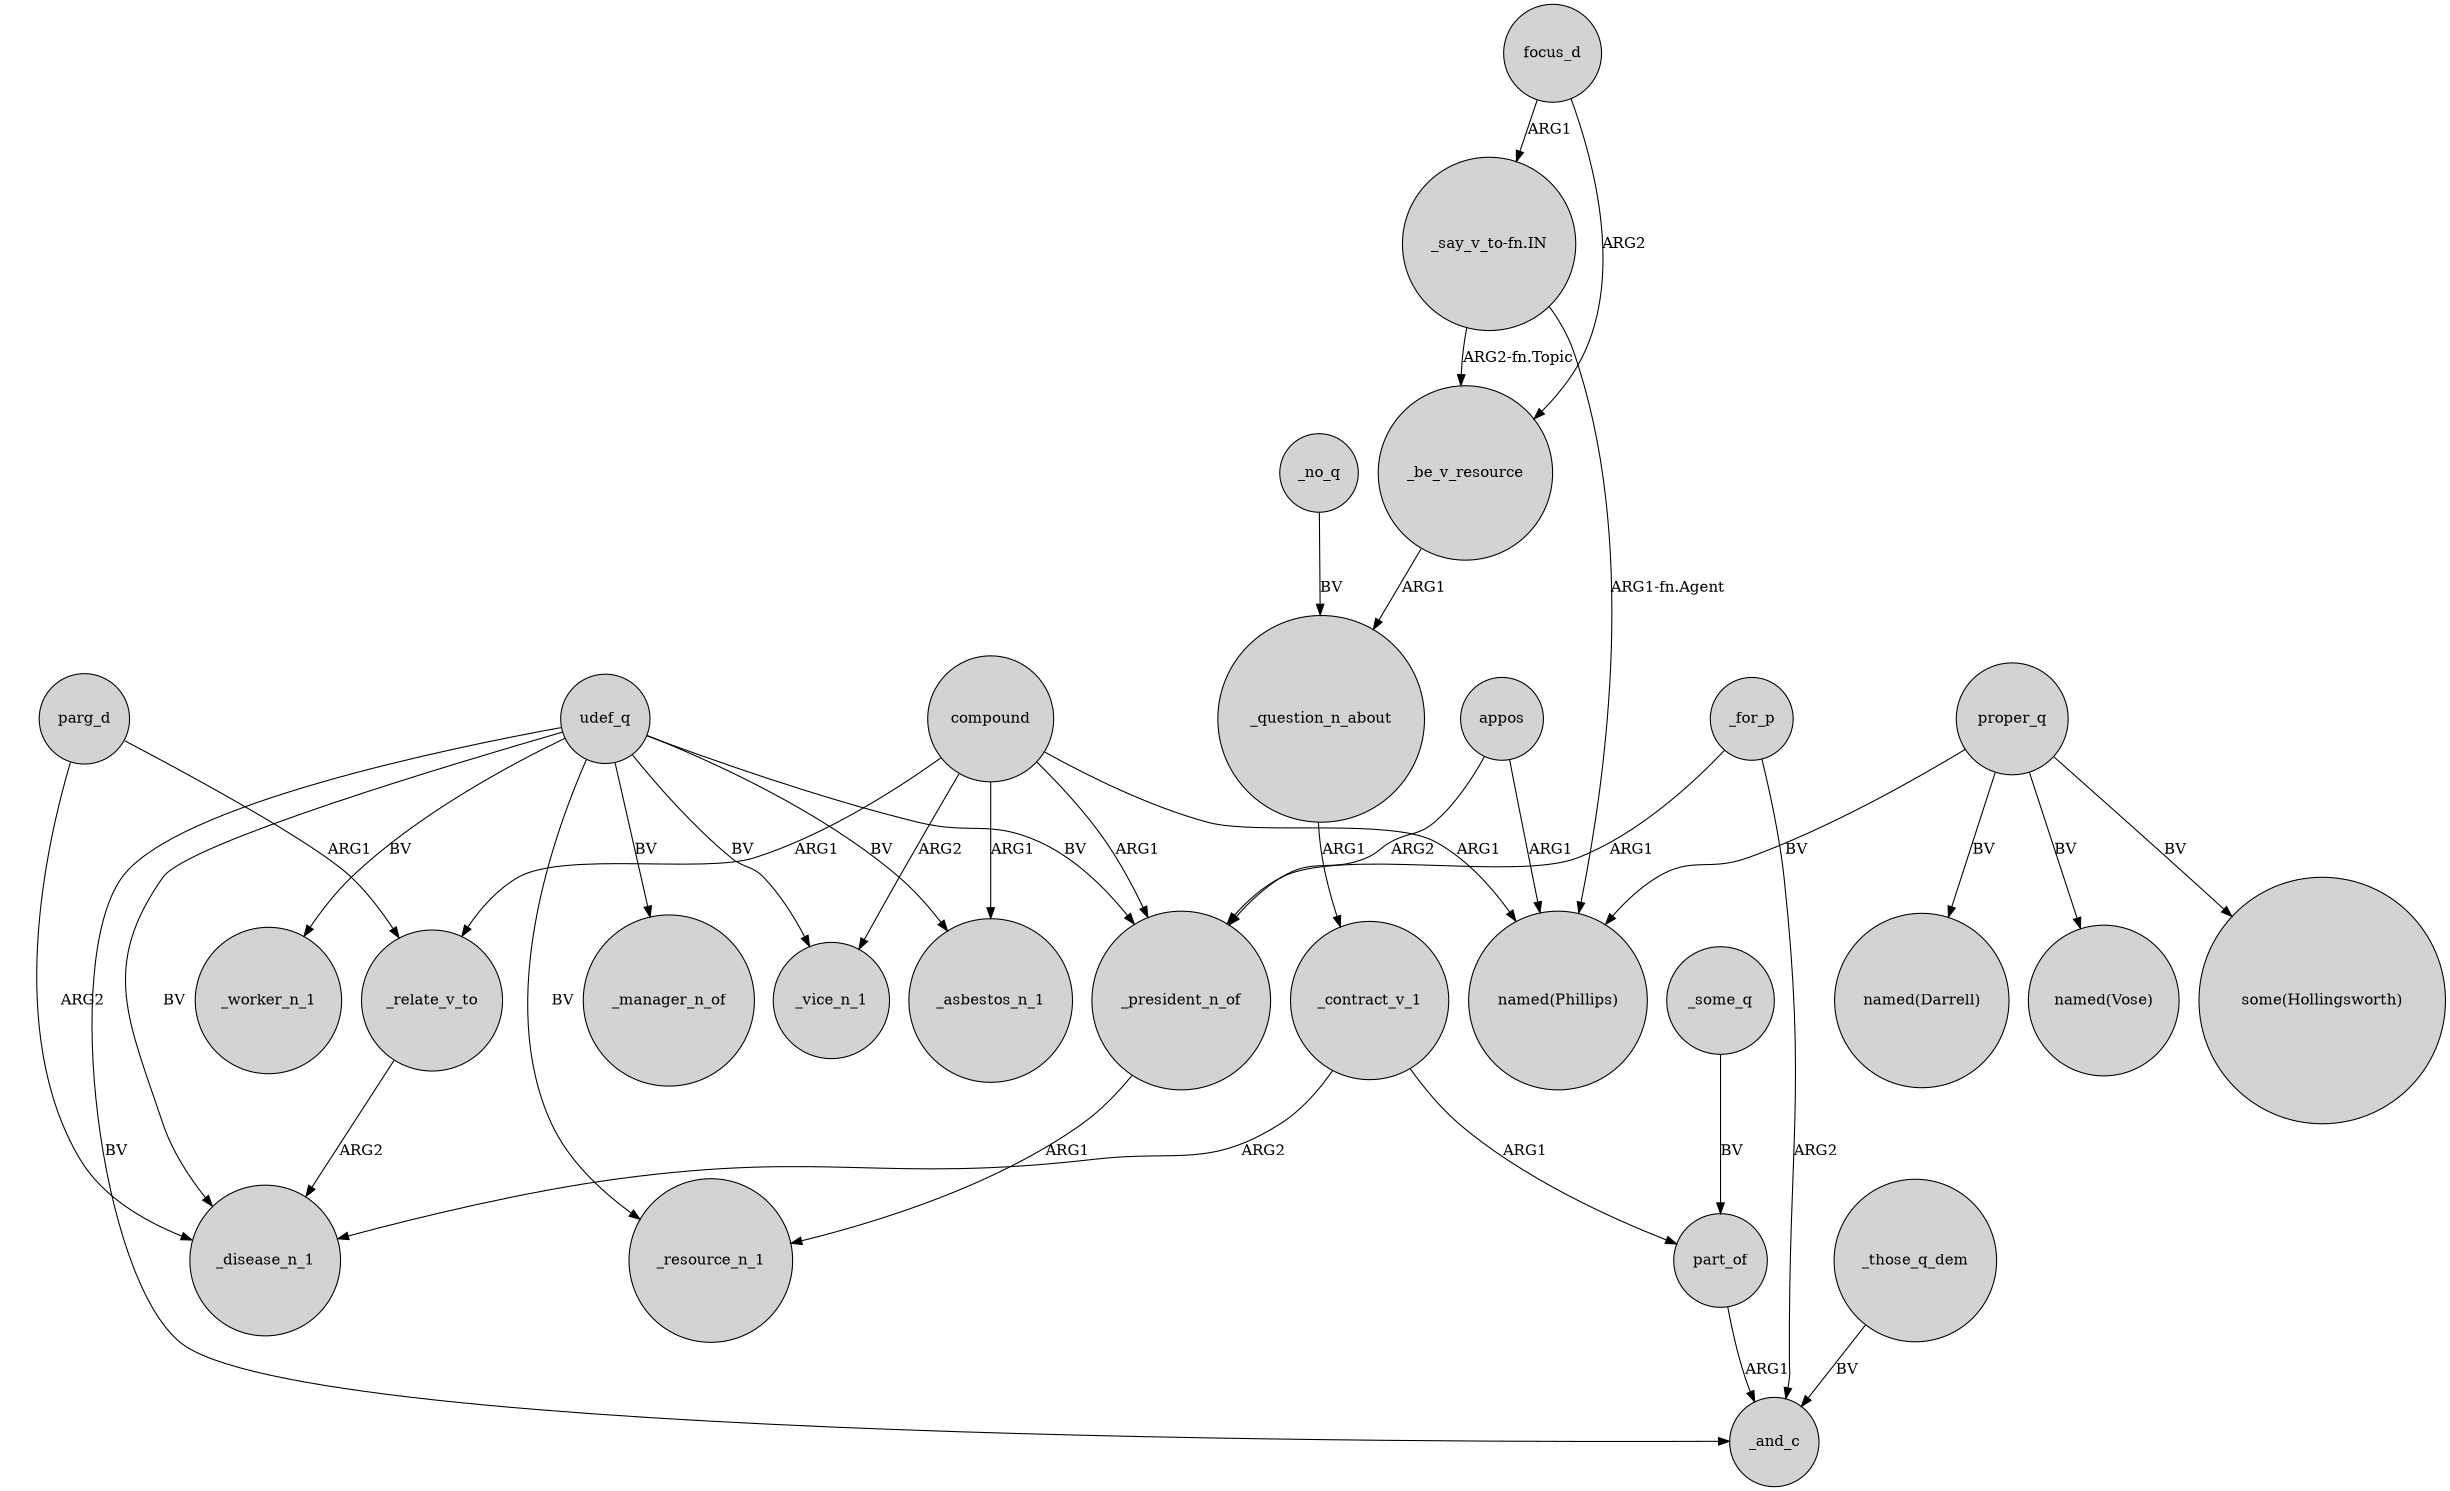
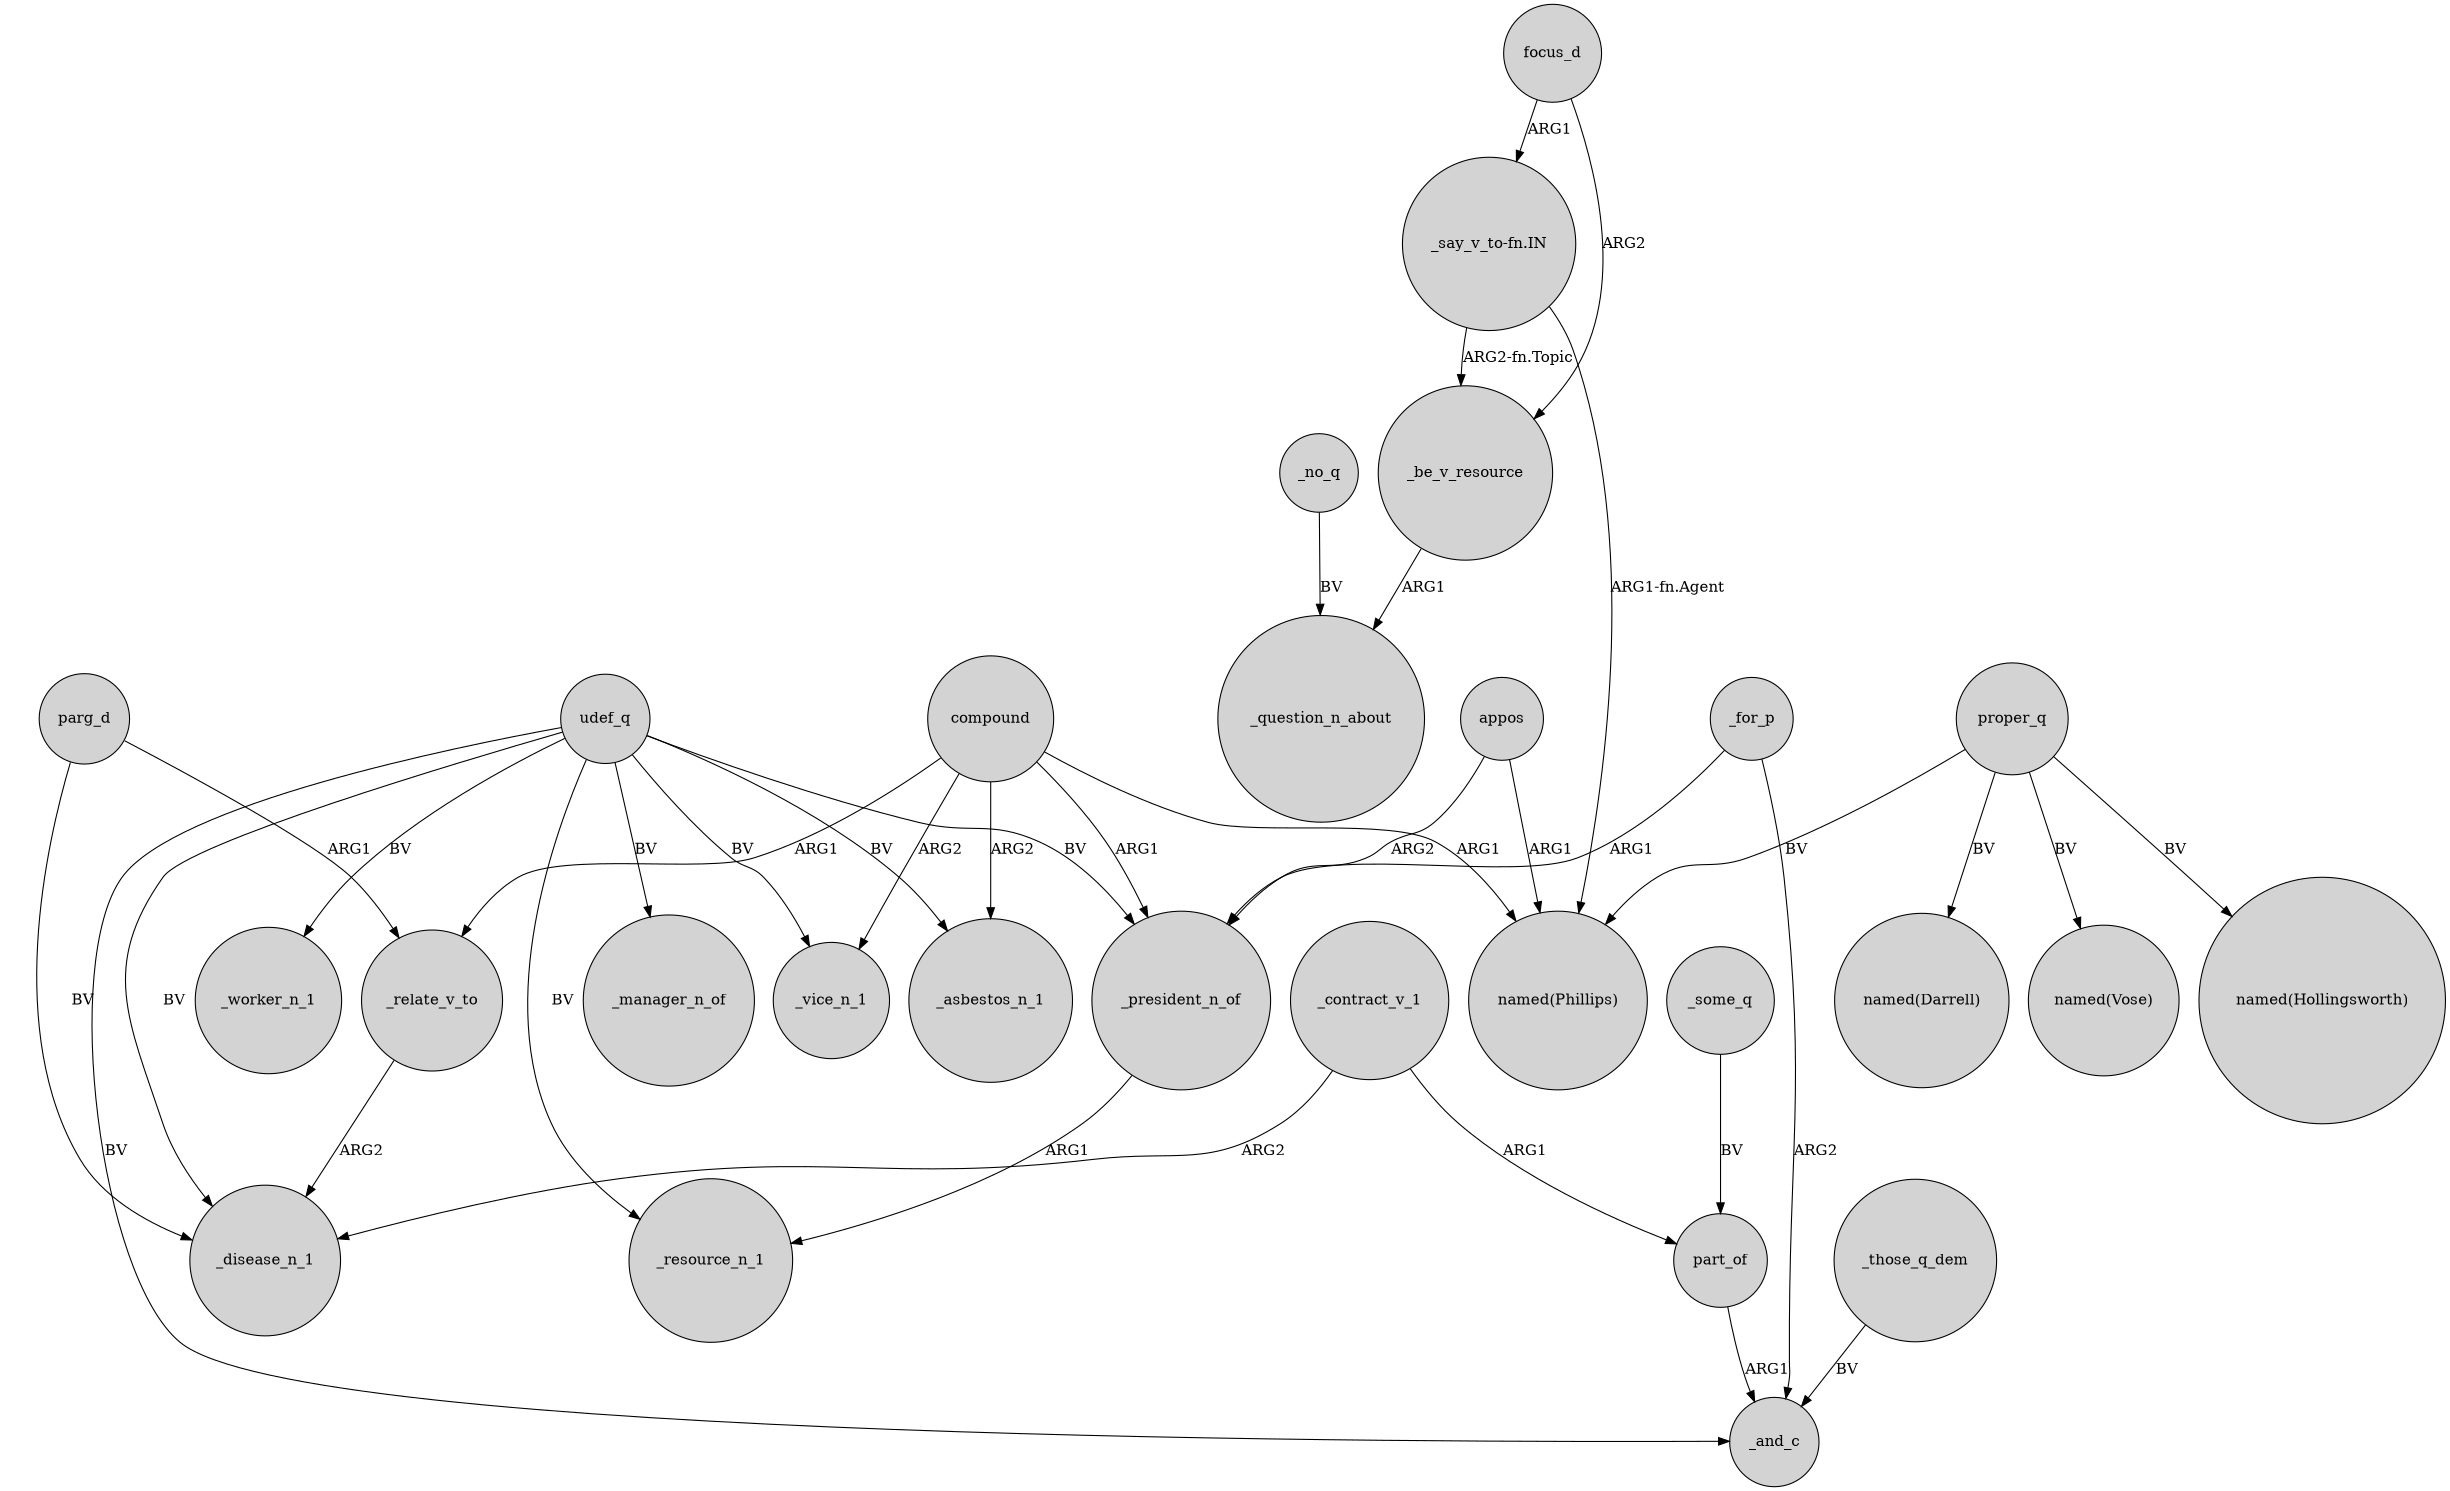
edge "compound" -> "_asbestos_n_1": label "ARG1" -> "ARG2"
edge "_question_n_about" -> "_contract_v_1": removed, label "ARG1"
edge "parg_d" -> "_disease_n_1": label "ARG2" -> "BV"
node "some(Hollingsworth)": label "some(Hollingsworth)" -> "named(Hollingsworth)"
